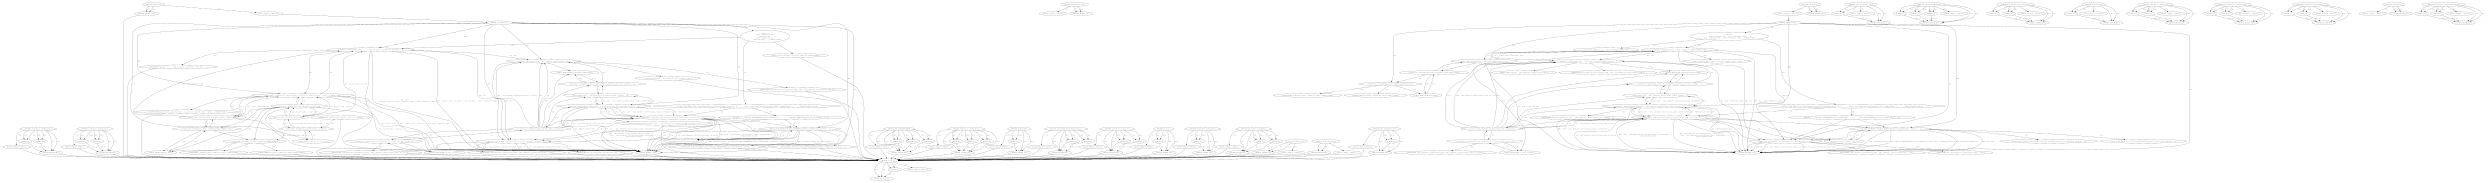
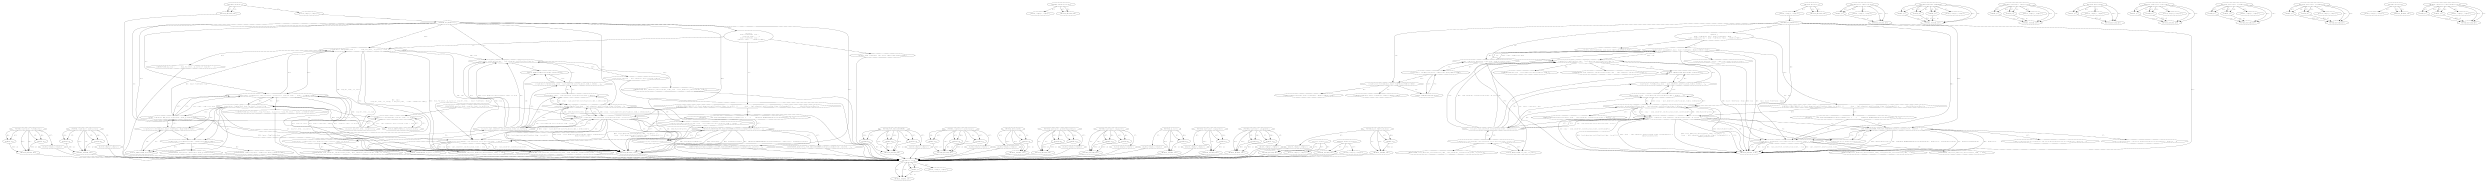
edge "(<operator>.logicalNot,!now_for_test_.is_null())" -> "(is_null,now_for_test_.is_null())": now "(<operator>.logicalNot,!now_for_test_.is_null())" -> "(<operator>.fieldAccess,now_for_test_.is_null)"
